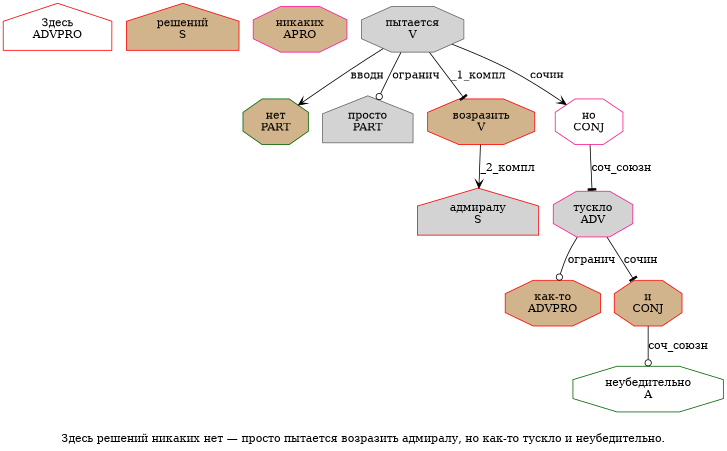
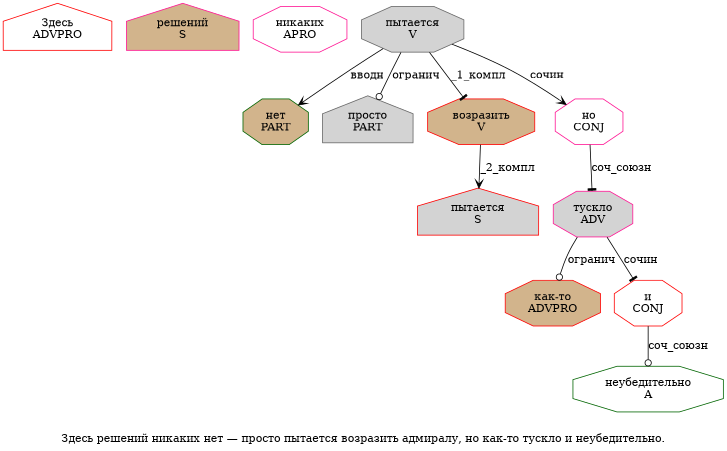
node "решений S": color red -> deeppink
node "никаких APRO": fillcolor tan -> white
node "адмиралу S": label "адмиралу S" -> "пытается S"
node "и CONJ": fillcolor tan -> white
